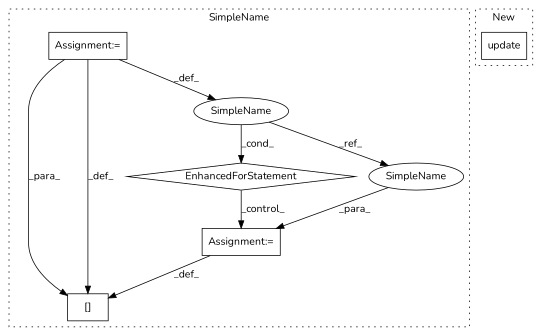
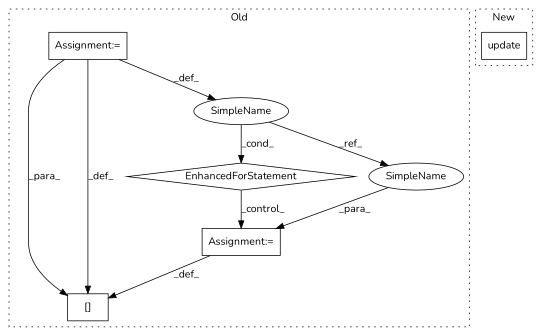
cluster "SimpleName": label "SimpleName" -> "Old"
